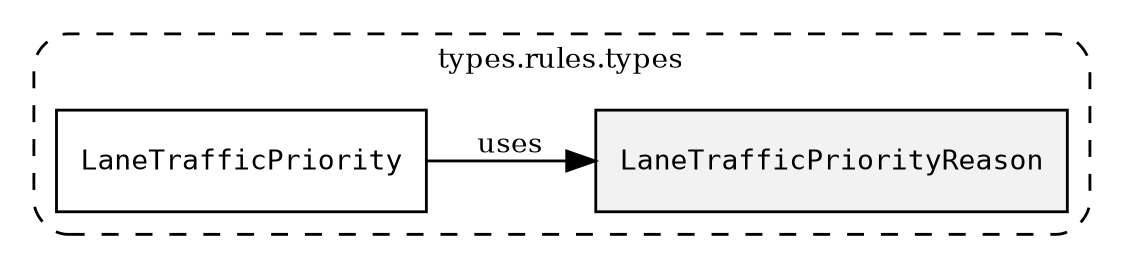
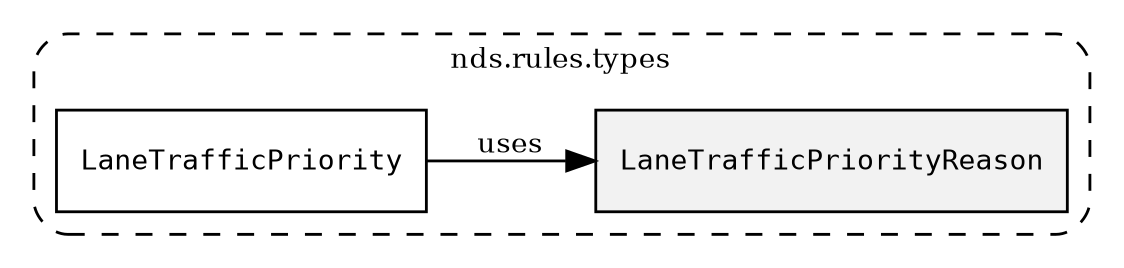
cluster "types.rules.types": label "types.rules.types" -> "nds.rules.types"
